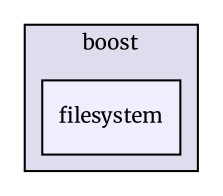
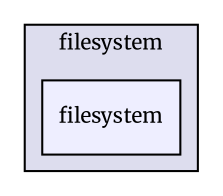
cluster "boost": label "boost" -> "filesystem"
